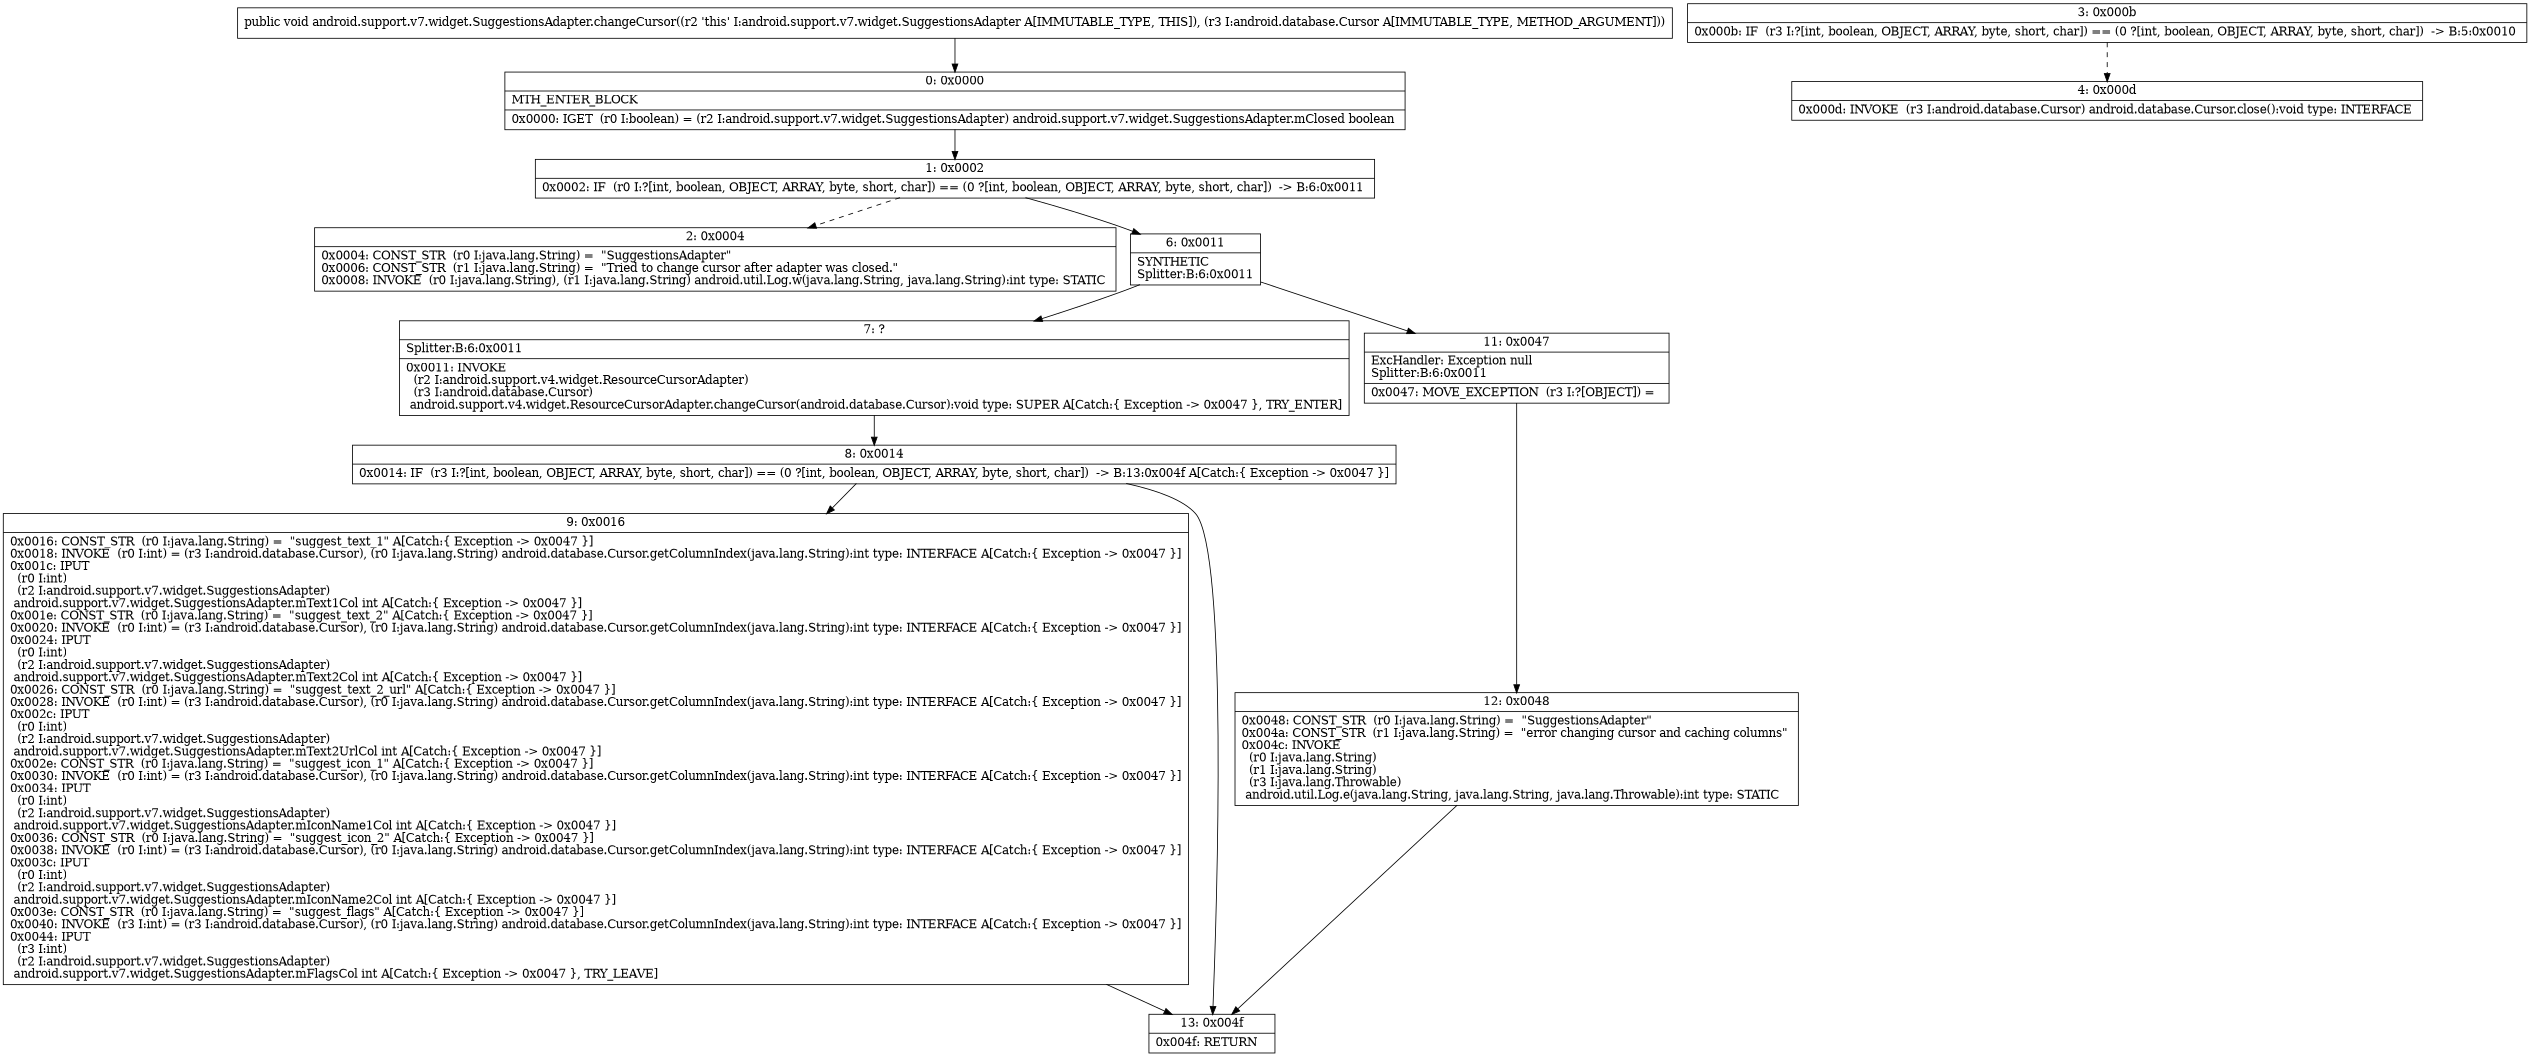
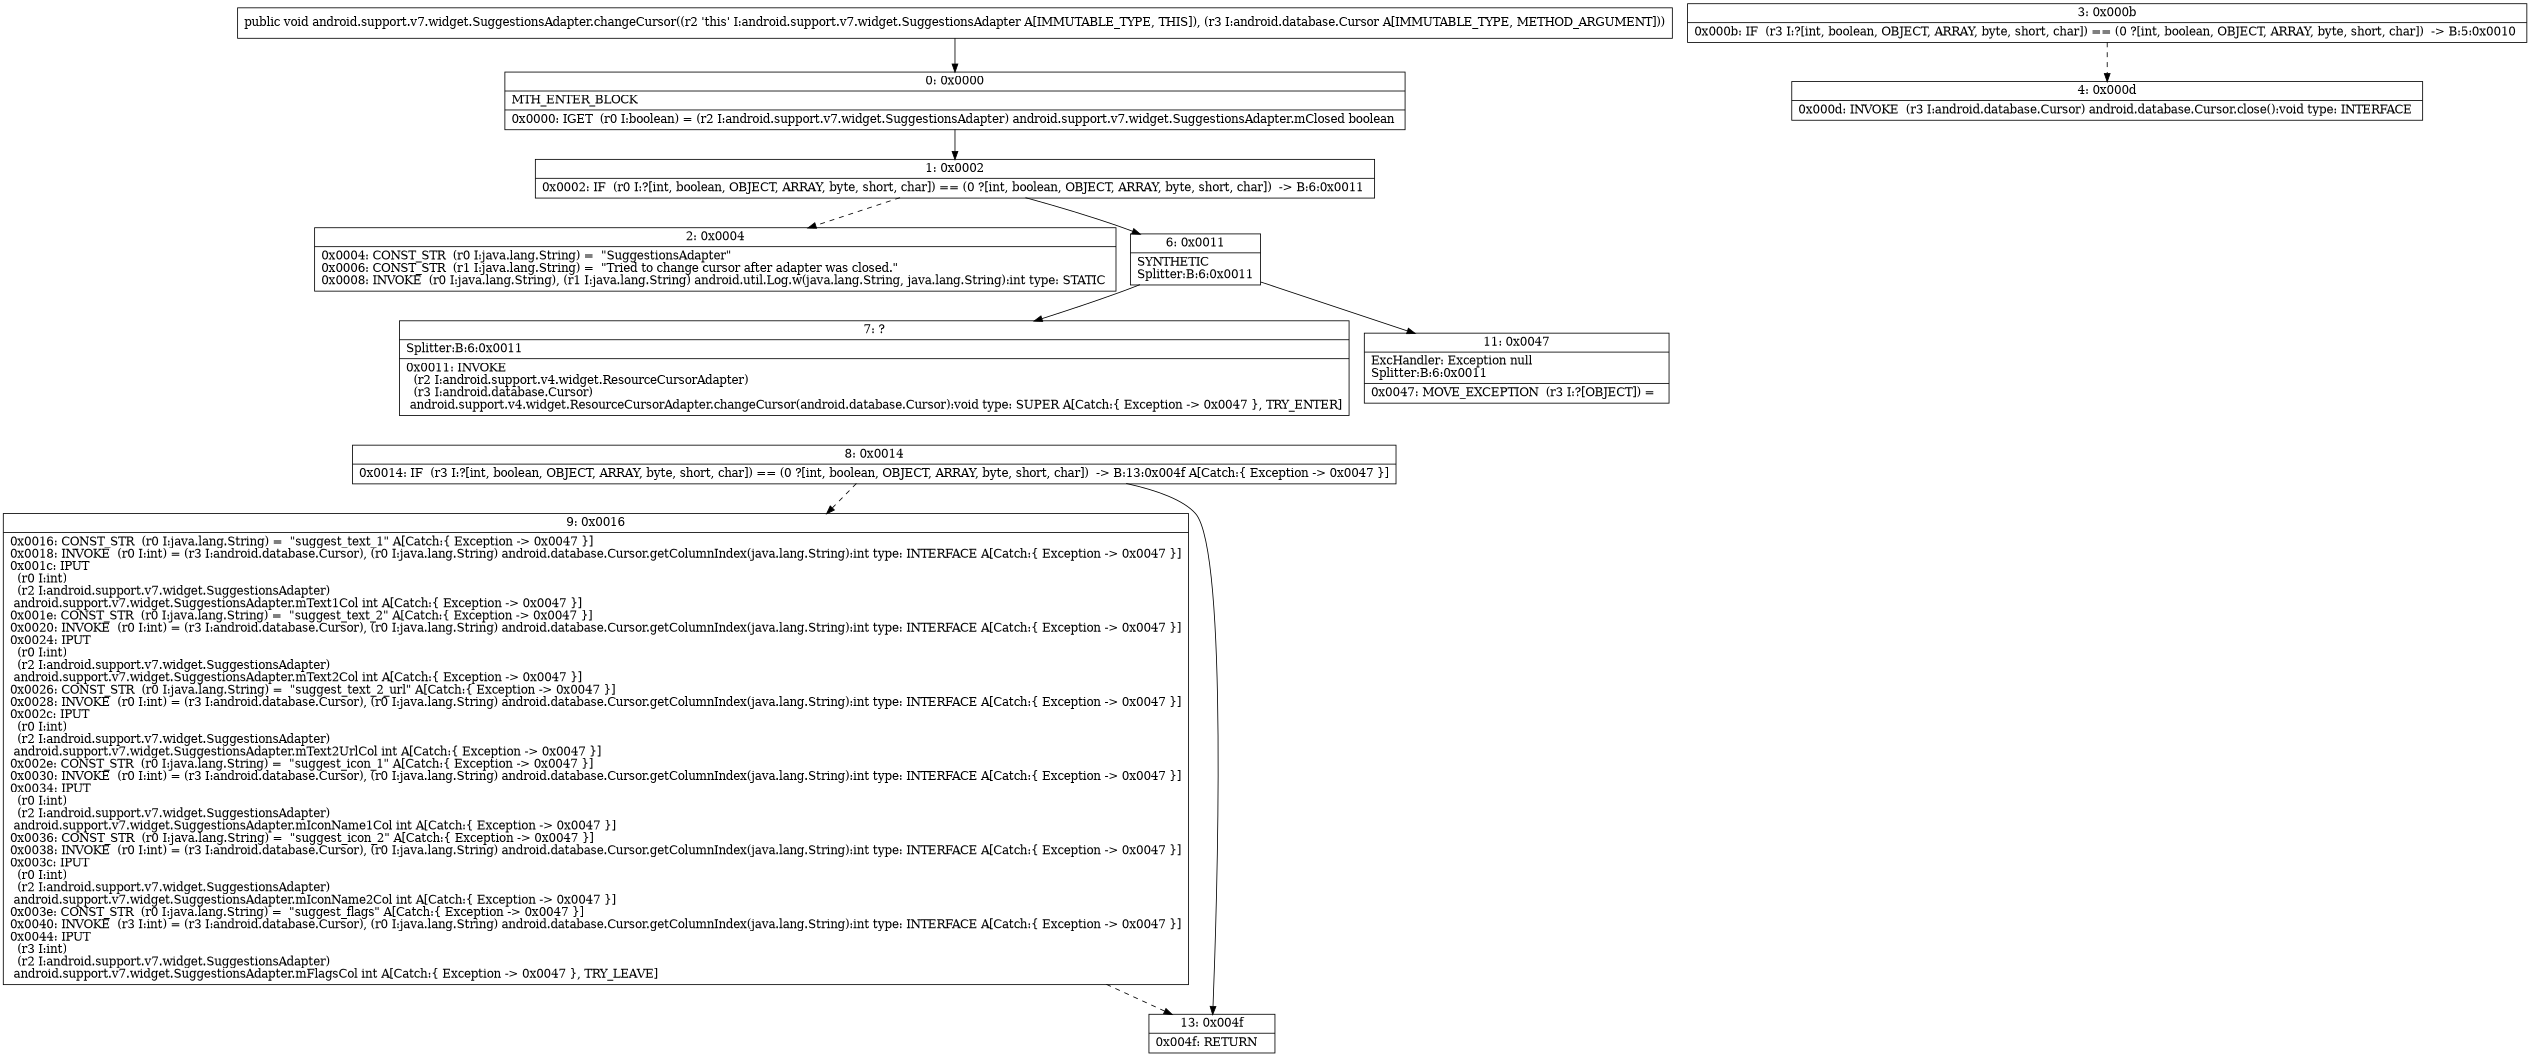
edge "7: ?" -> "8: 0x0014": removed
edge "8: 0x0014" -> "9: 0x0016": style solid -> dashed
node "12: 0x0048": removed
edge "9: 0x0016" -> "13: 0x004f": style solid -> dashed
